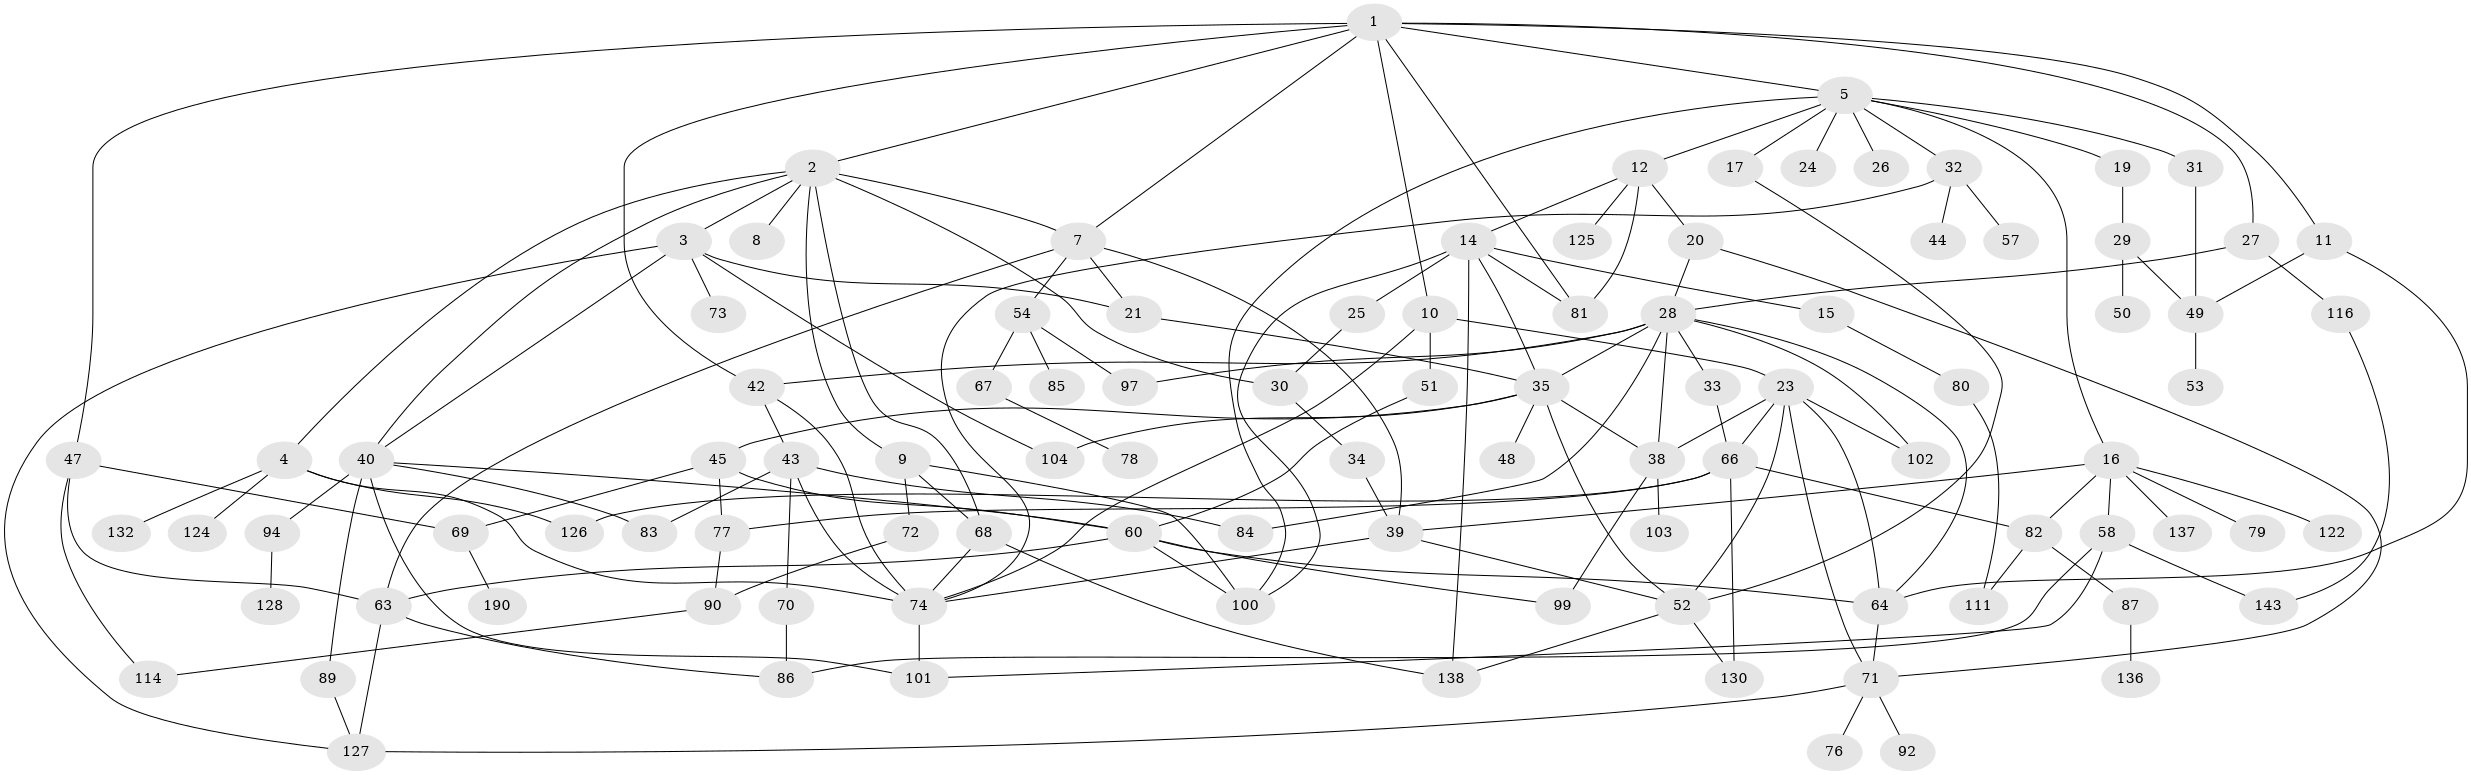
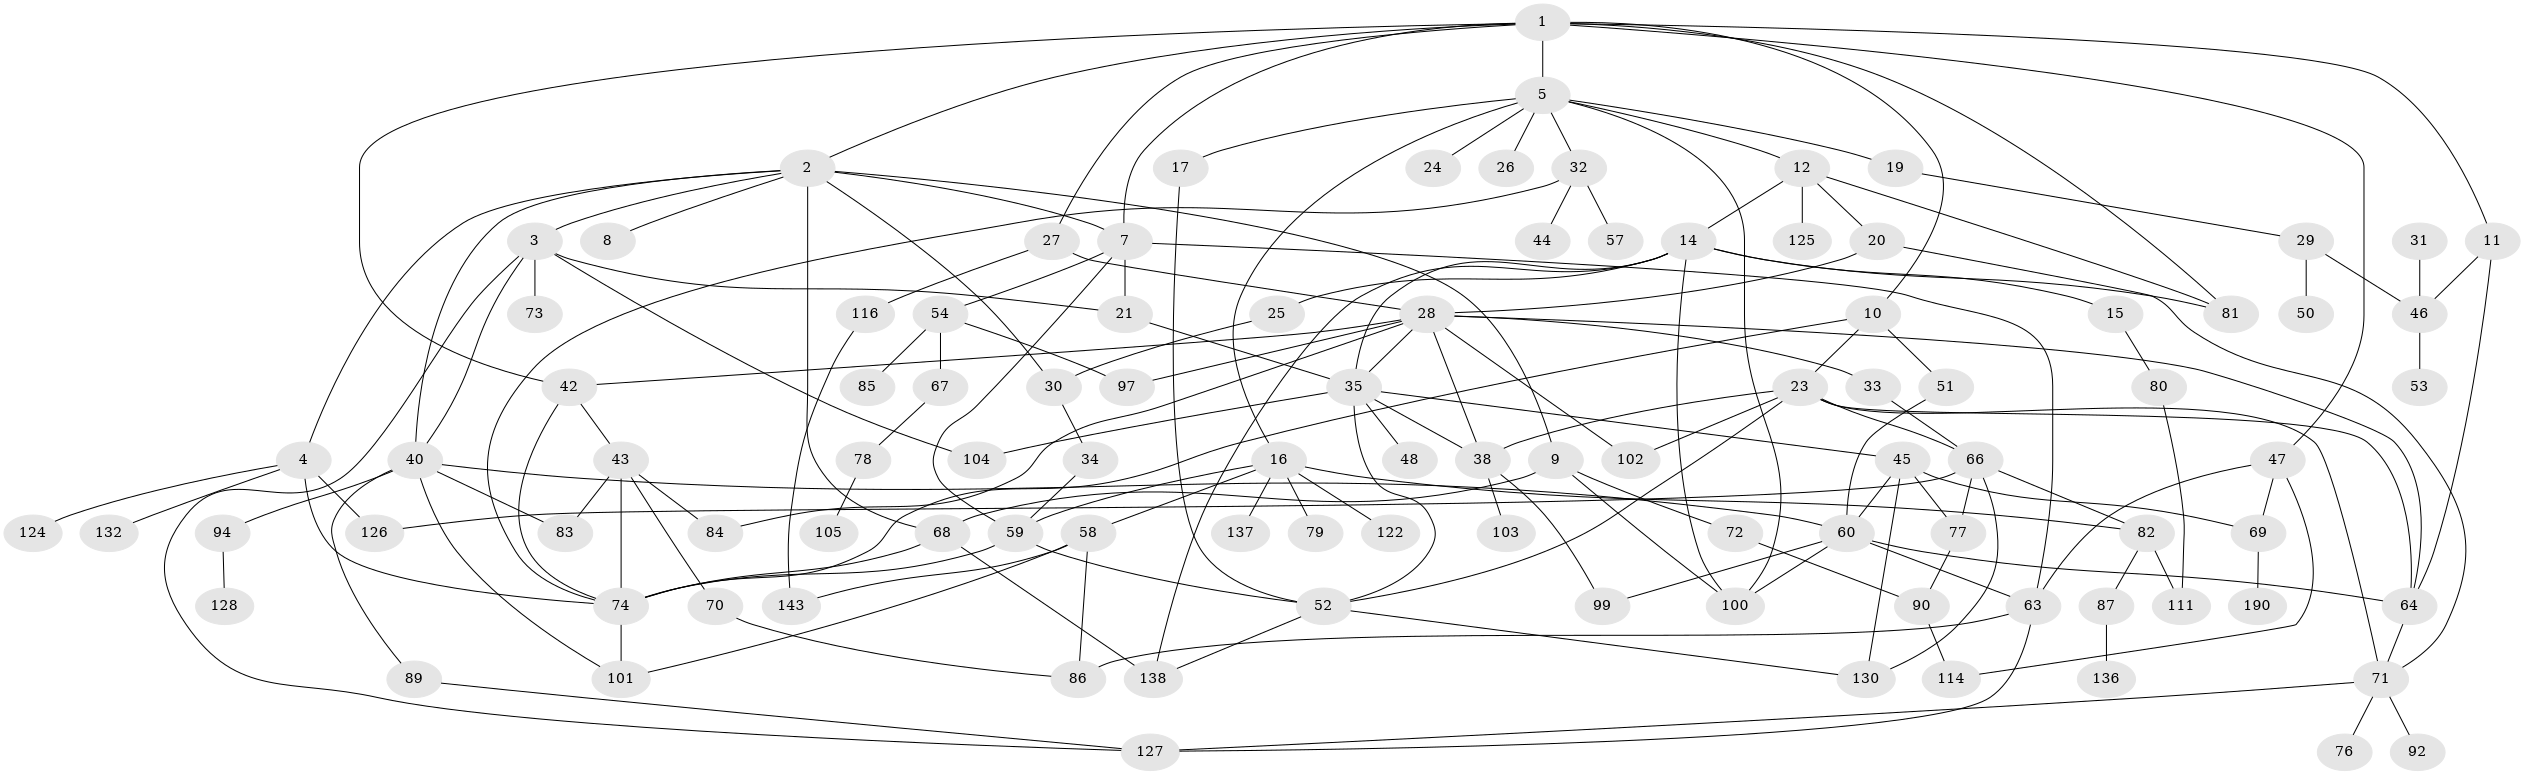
edge "5" -- "31": removed
node "49": label "49" -> "46"
node "105": added
node "39": label "39" -> "59"
edge "45" -- "130": added
